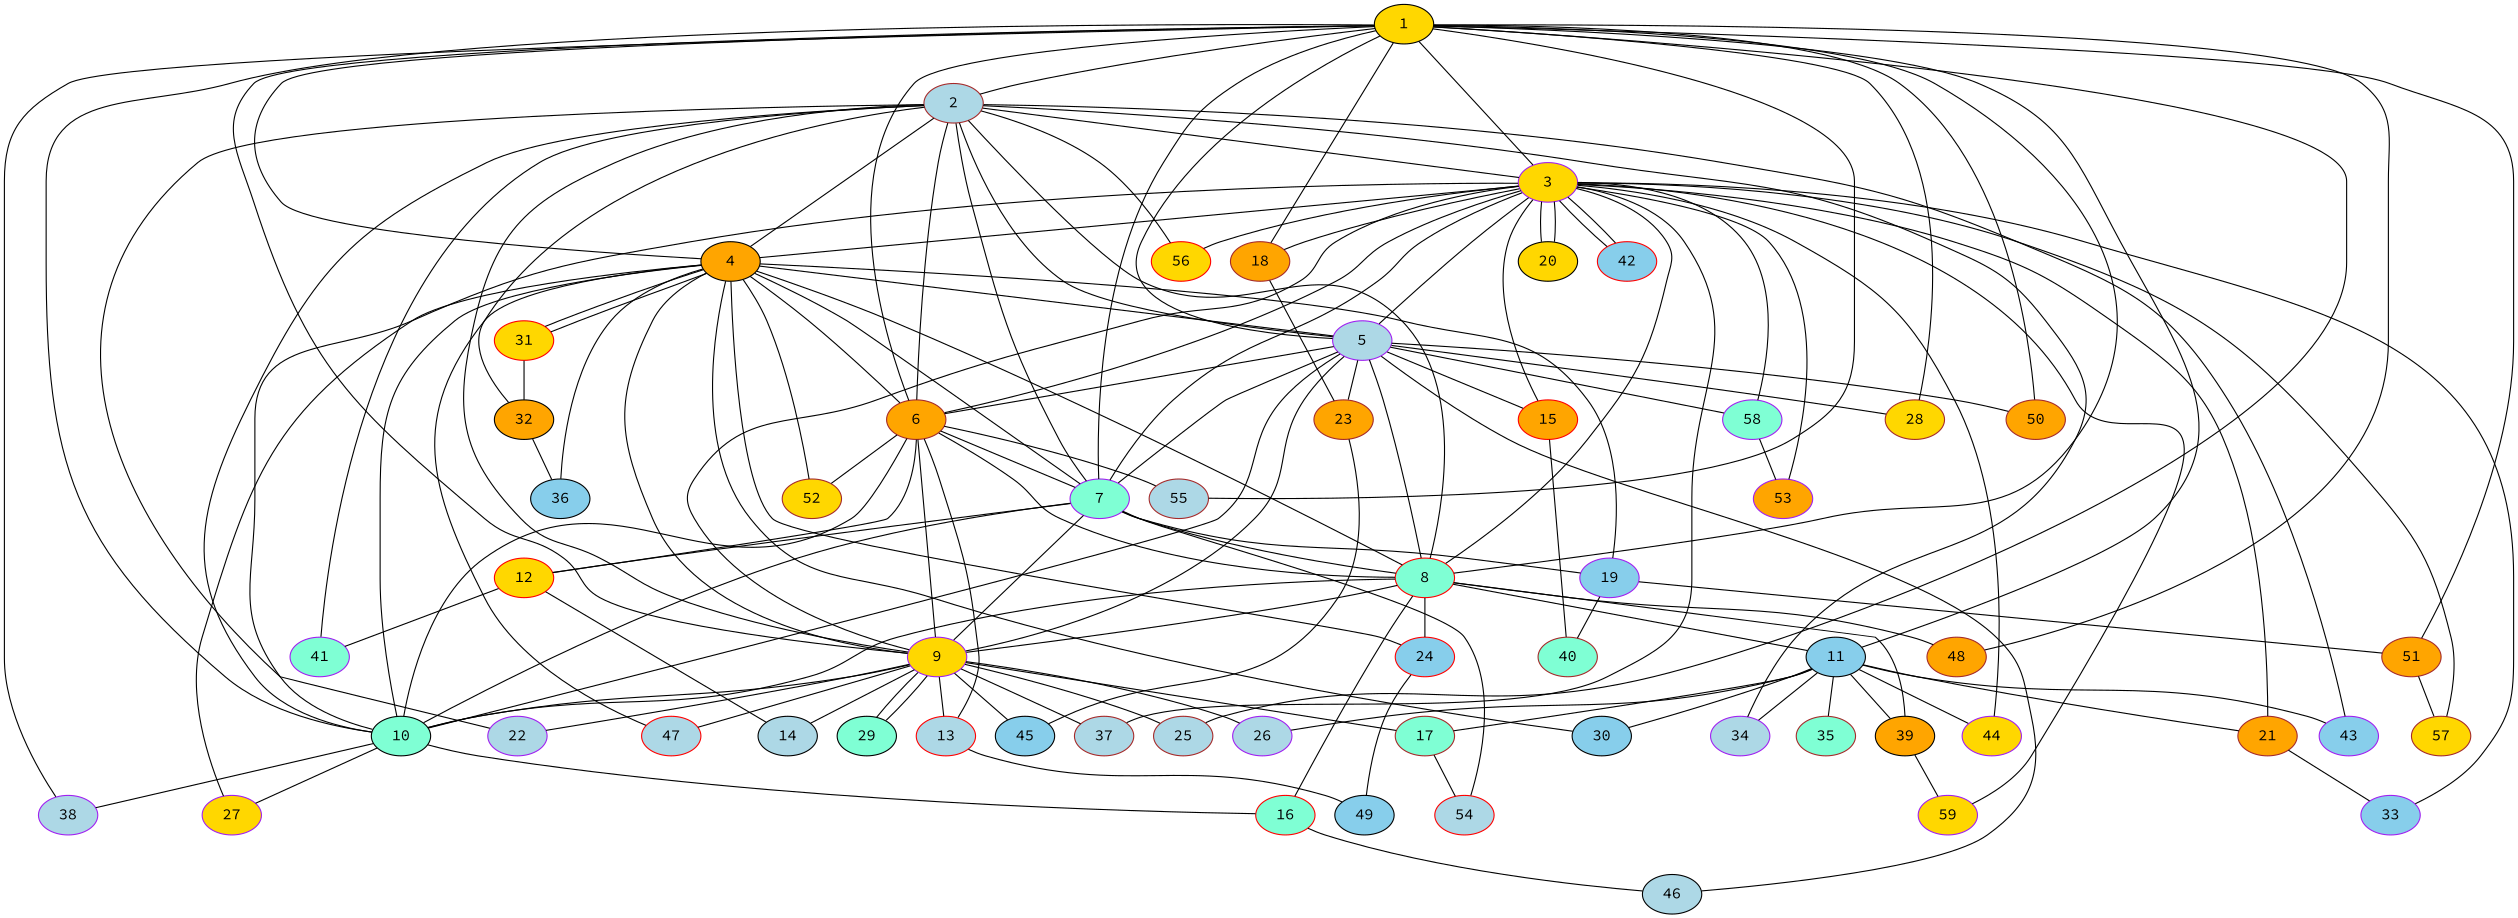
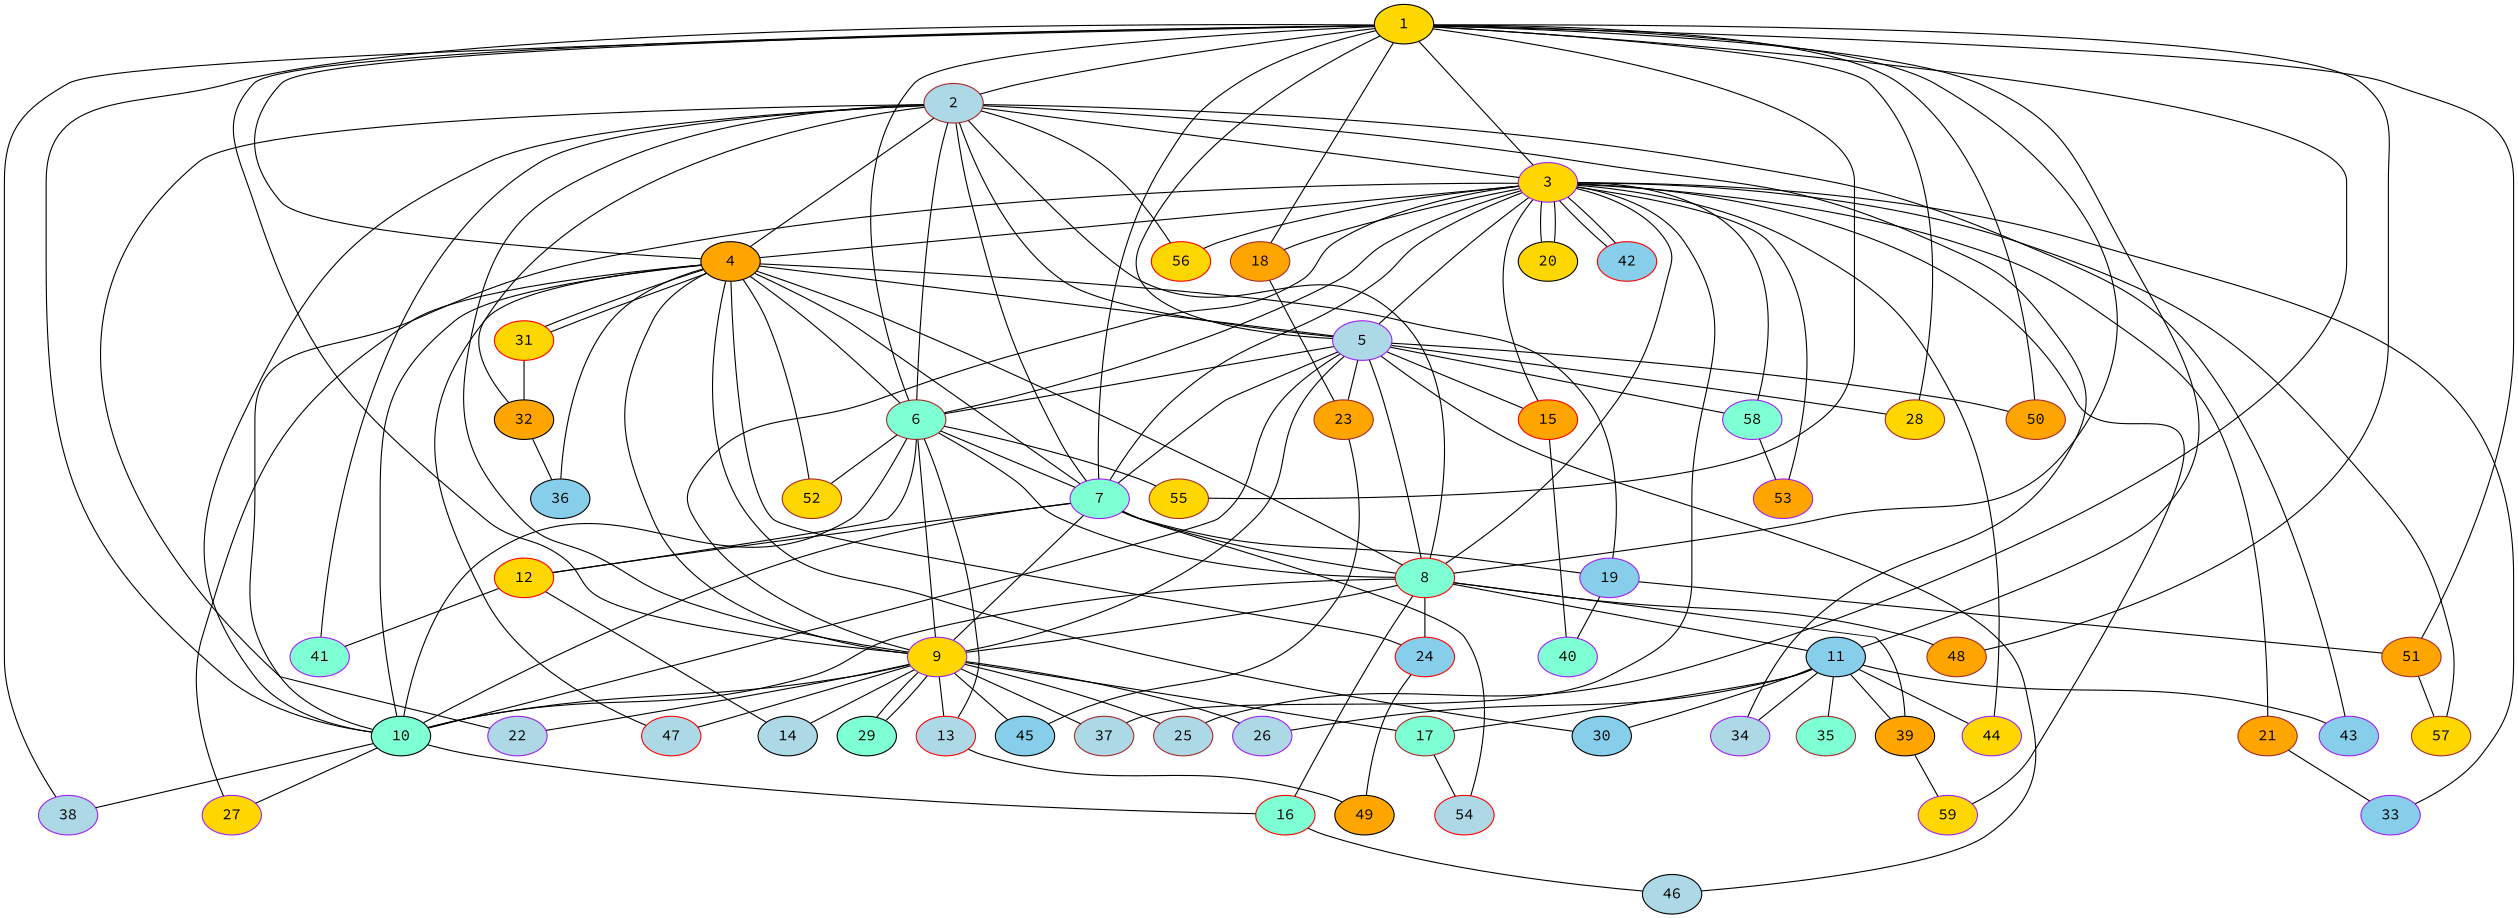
node "6": fillcolor orange -> aquamarine
node "55": fillcolor lightblue -> gold
node "40": color brown -> purple
edge "11" -- "21": removed
node "49": fillcolor skyblue -> orange
